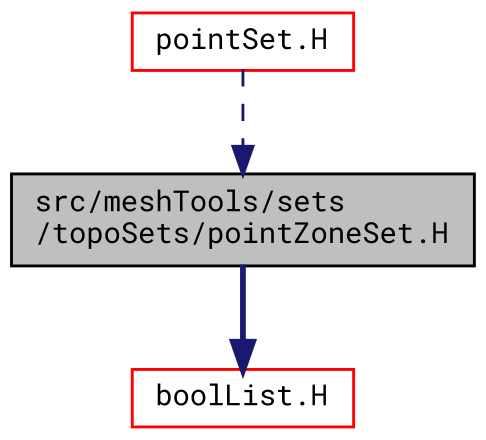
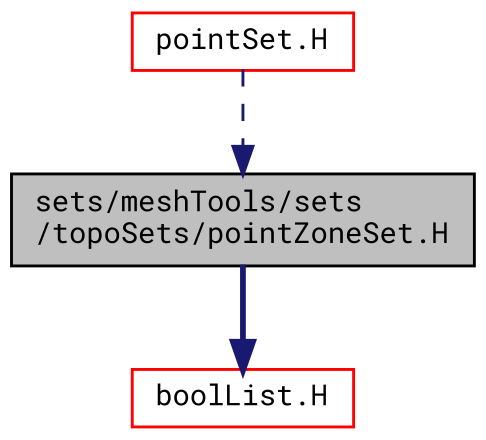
node "src/meshTools/sets /topoSets/pointZoneSet.H": label "src/meshTools/sets /topoSets/pointZoneSet.H" -> "sets/meshTools/sets /topoSets/pointZoneSet.H"
